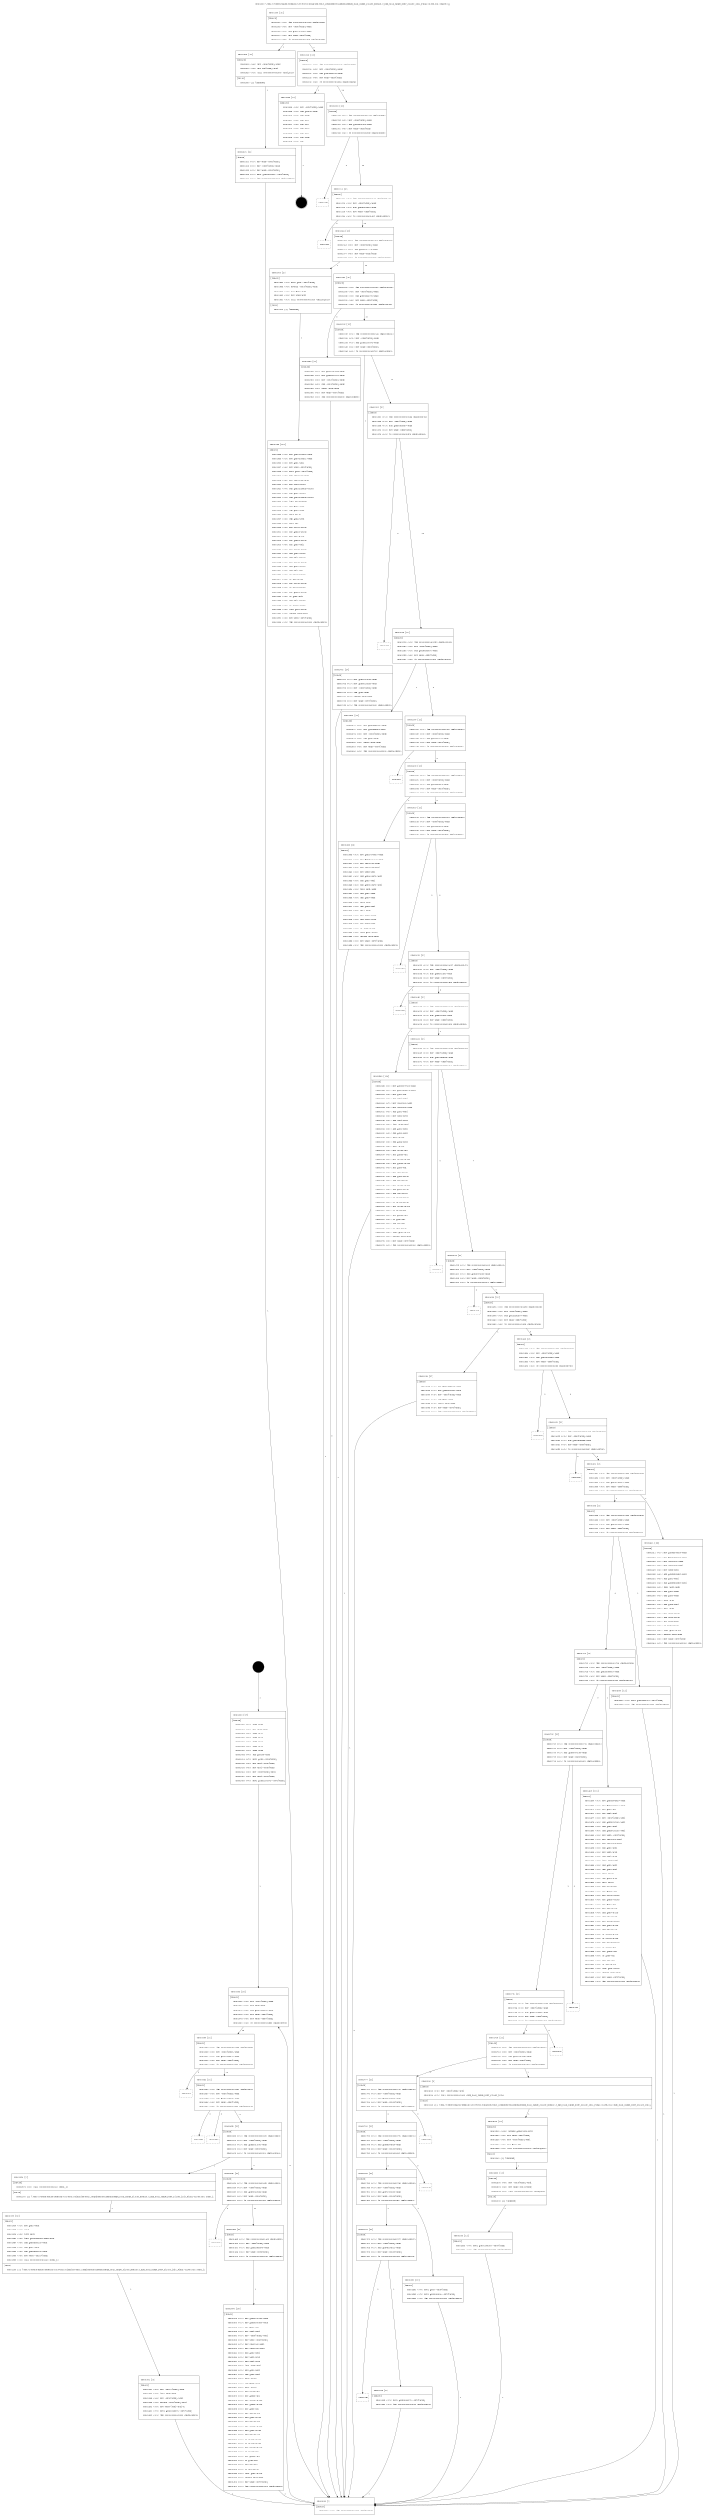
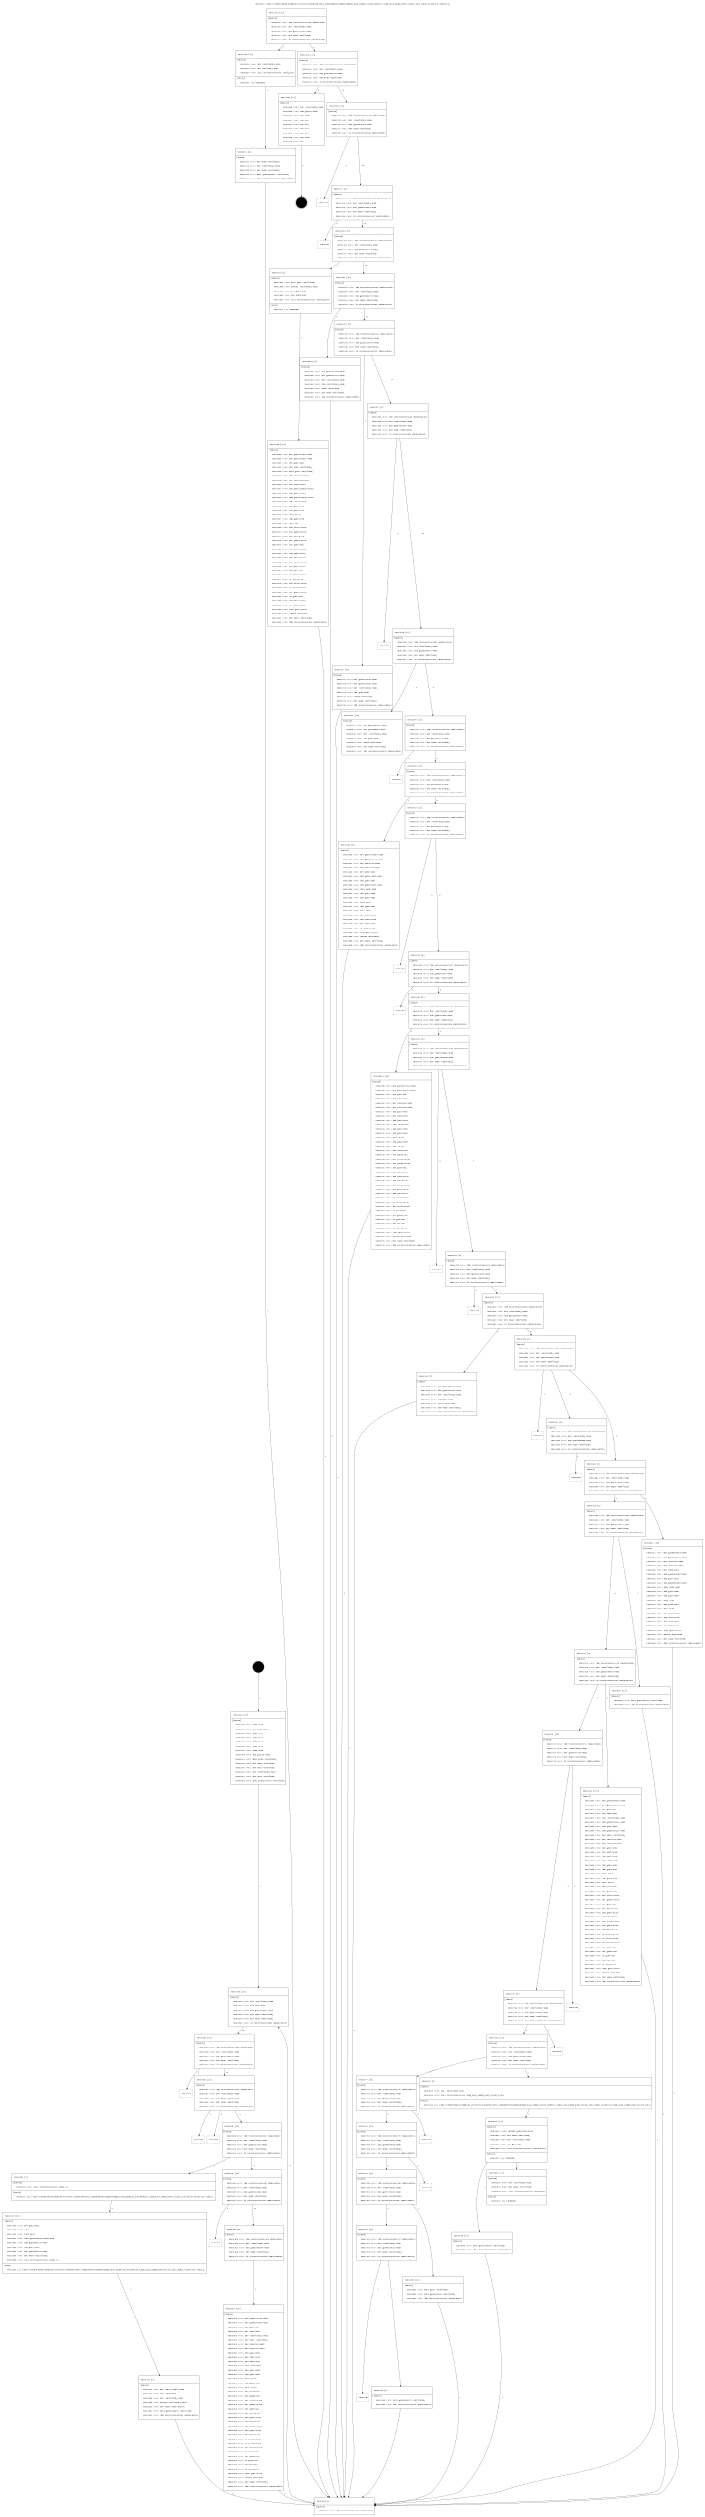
edge "0x4016c8 [25]" -> "0x4016e1 [25]": now "0x4016af [25]" -> "0x4016e1 [25]"
edge "0x401b30 [15]" -> "0x401b3f [12]": now "0x401b19 [23]" -> "0x401b3f [12]"
